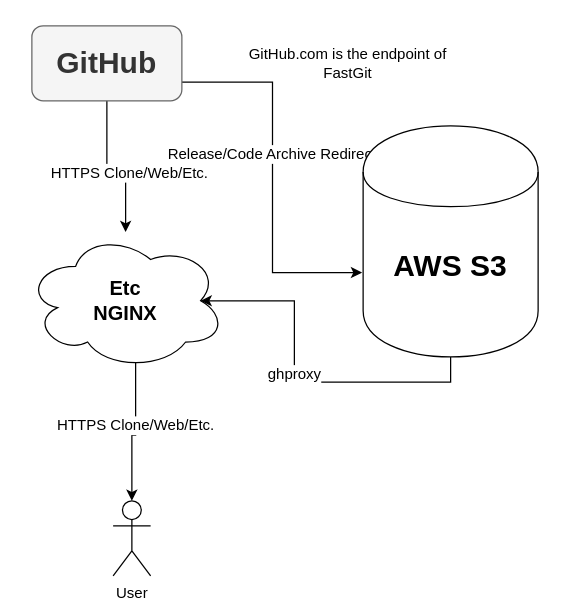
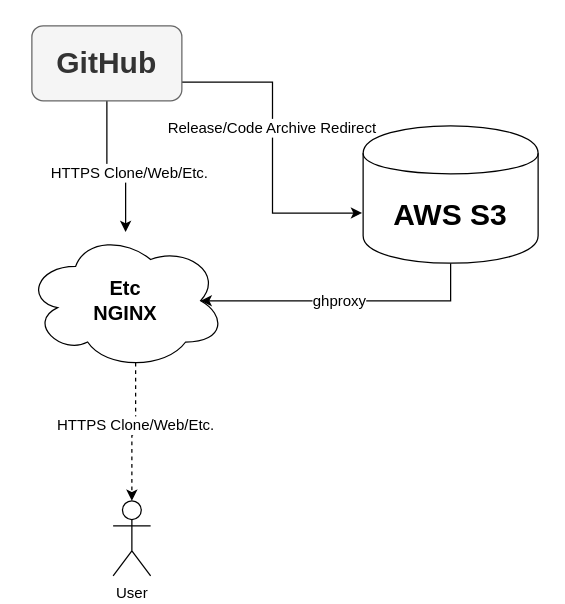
node "GitHub.com is the endpoint of FastGit": removed
node "AWS S3": size 175x231 -> 175x138
edge "Etc NGINX" -> "User": style solid -> dashed
